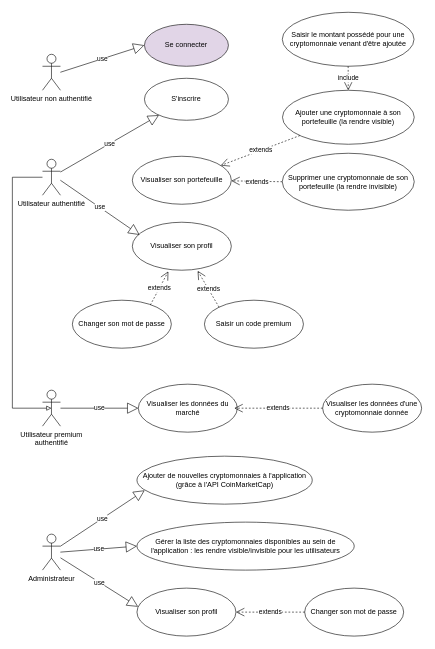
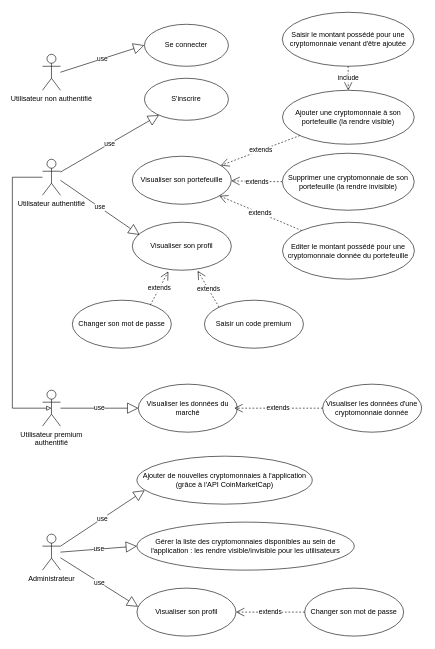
node "Se connecter": fillcolor #e1d5e7 -> #ffffff
edge "Editer le montant possédé pour une cryptomonnaie donnée du portefeuille" -> "Visualiser son portefeuille": added, label "extends"
node "Editer le montant possédé pour une cryptomonnaie donnée du portefeuille": added
